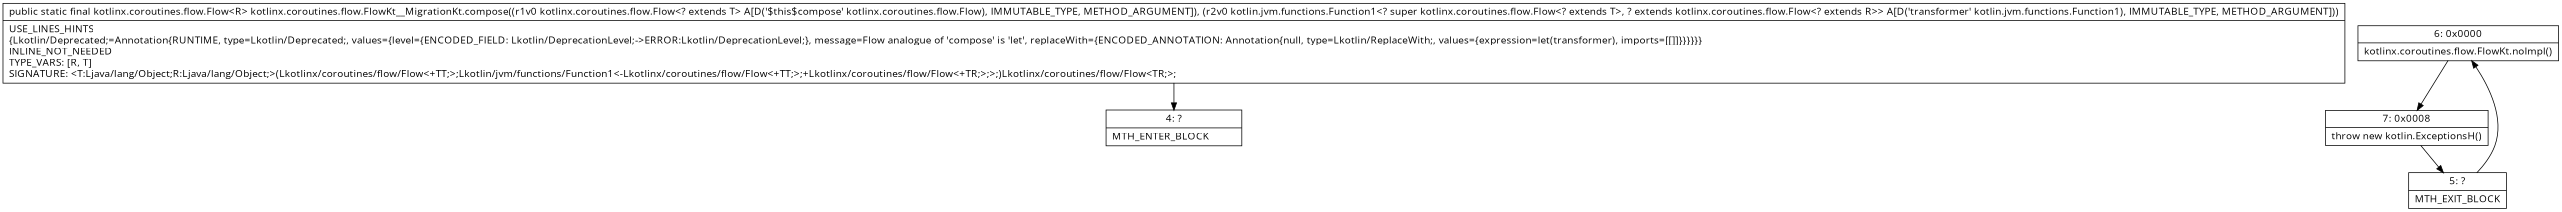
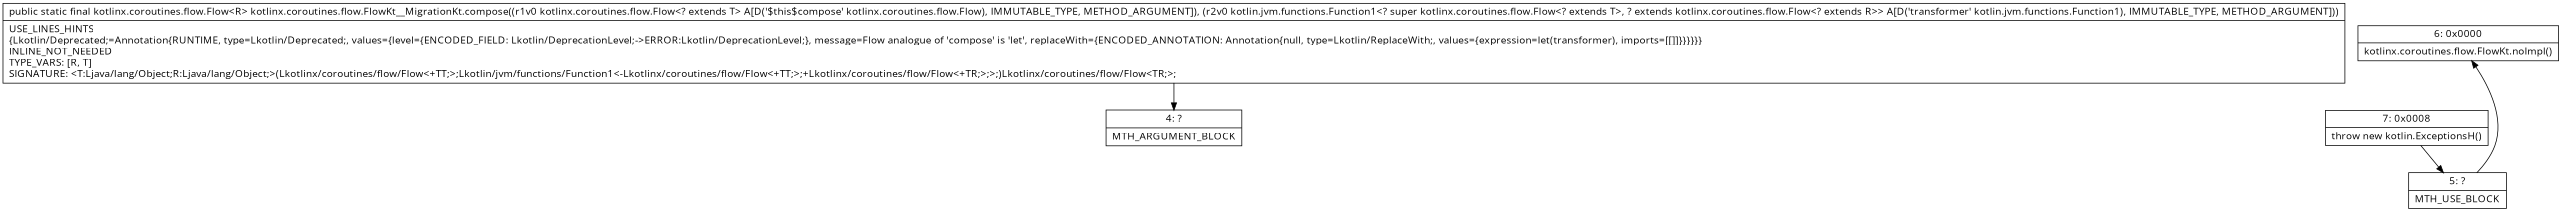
edge "6: 0x0000" -> "7: 0x0008": removed
node "4: ?": text "MTH_ENTER_BLOCK" -> "MTH_ARGUMENT_BLOCK"
node "5: ?": text "MTH_EXIT_BLOCK" -> "MTH_USE_BLOCK"
